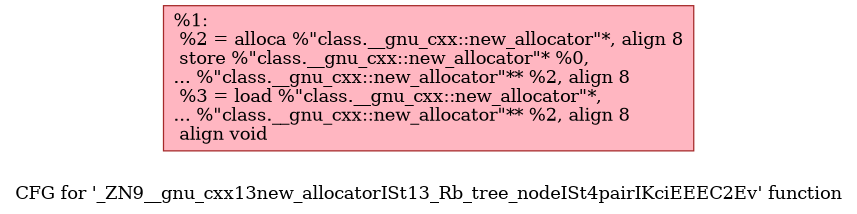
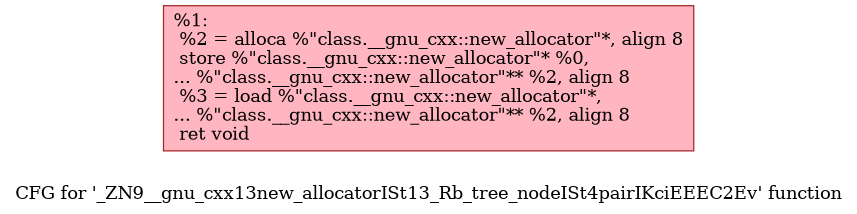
node "%1:": text "align void" -> "ret void"
